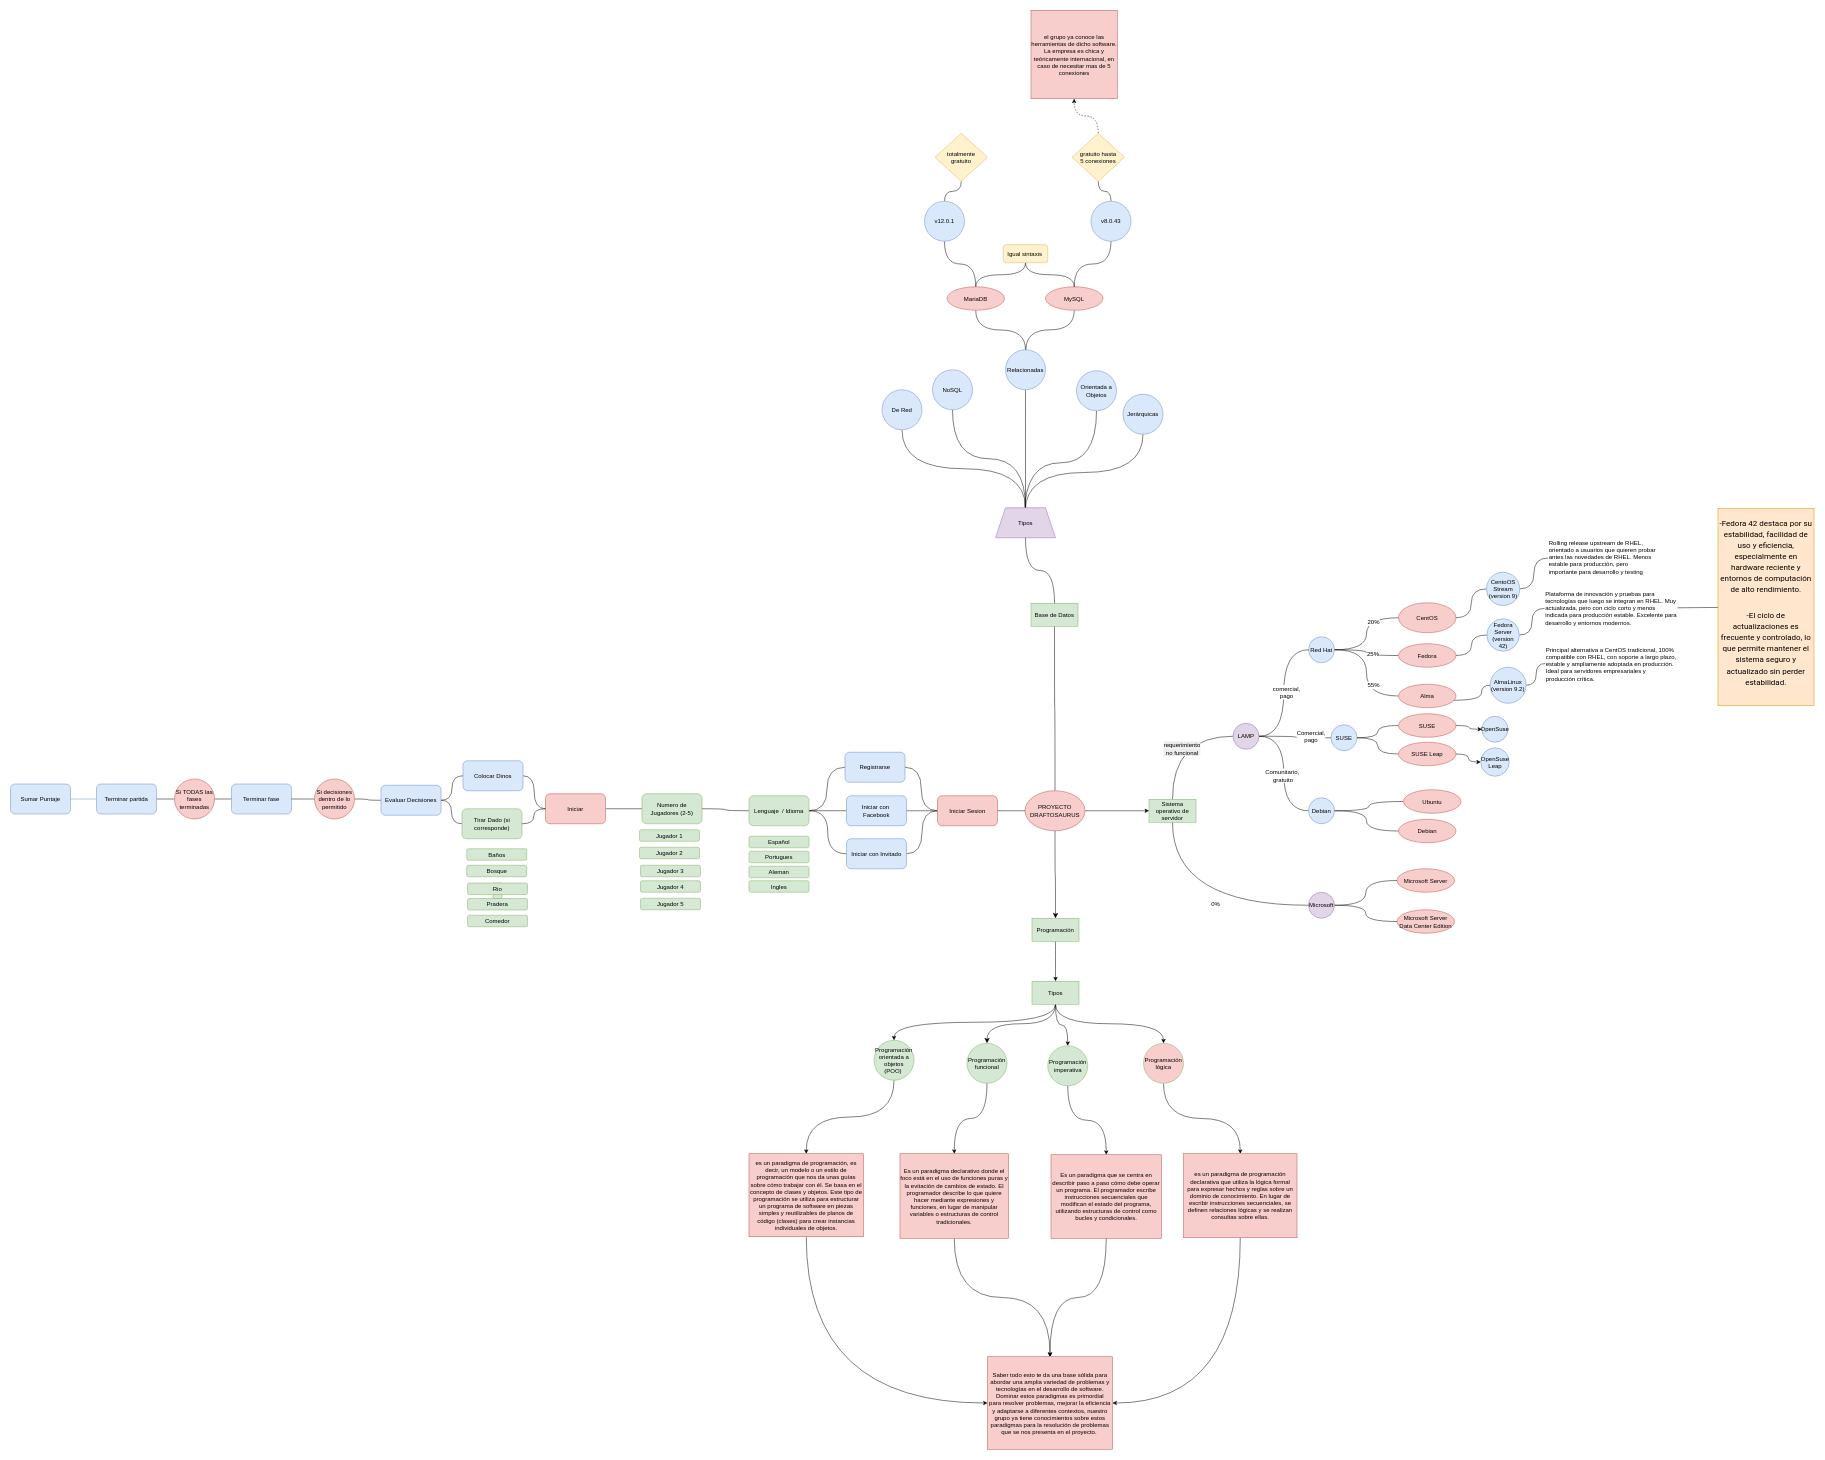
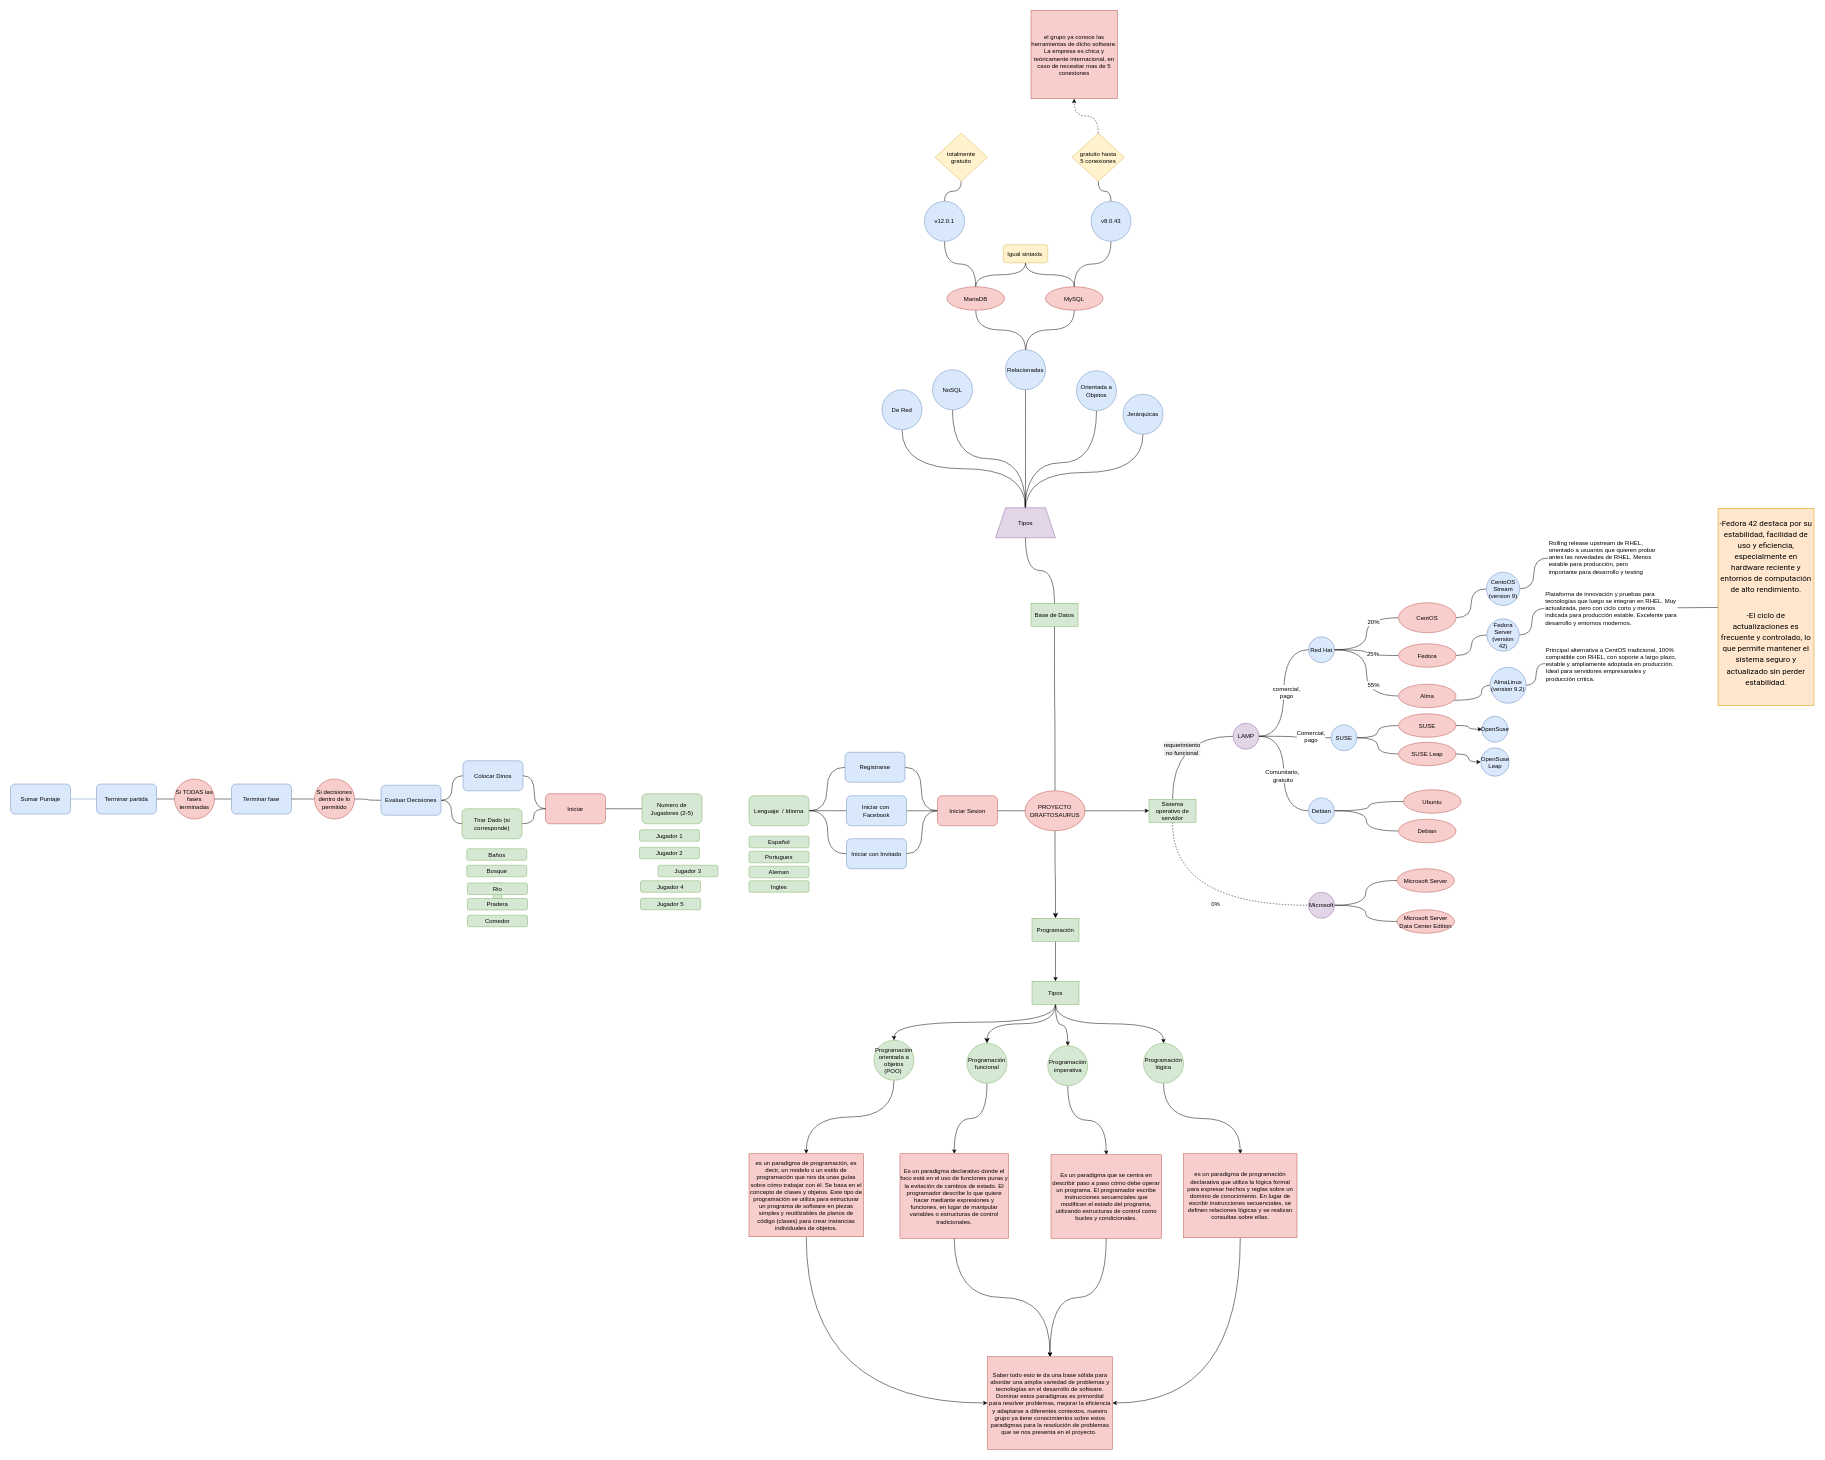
edge "Numero de Jugadores (2-5)" -- "Lenguaje / Idioma": removed
node "Jugador 3": moved (670, 871) -> (688, 871)
edge "Sistema operativo de servidor" -- "Microsoft": style solid -> dashed
node "Programación lógica": fillcolor #f8cecc -> #d5e8d4
